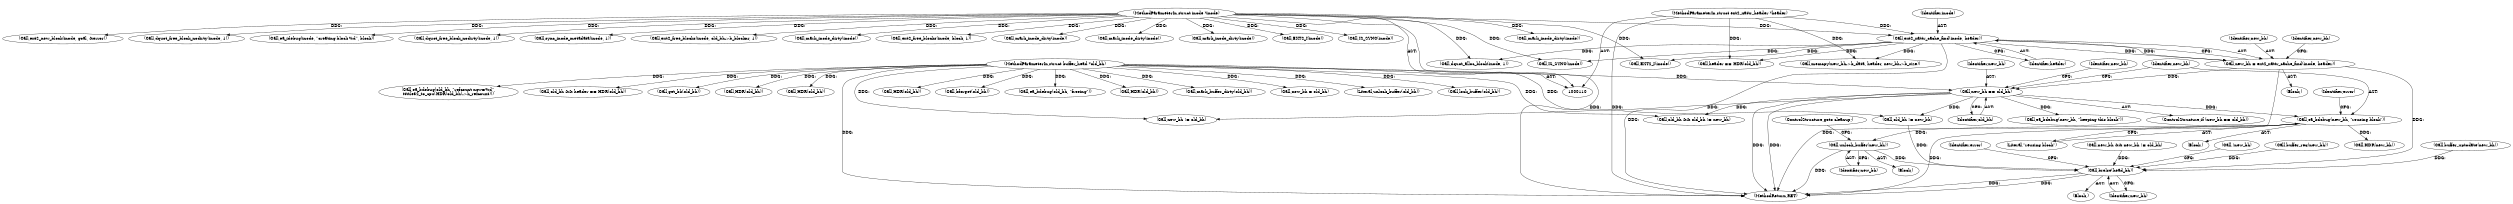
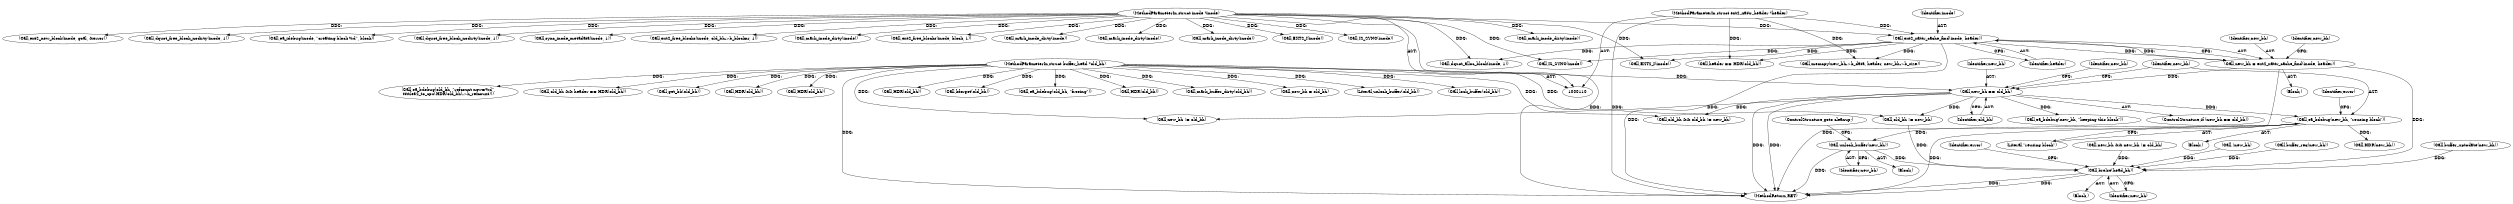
edge "(Call,!new_bh)" -> "(Call,brelse(head_bh))": label "CFG: " -> "DDG: "
